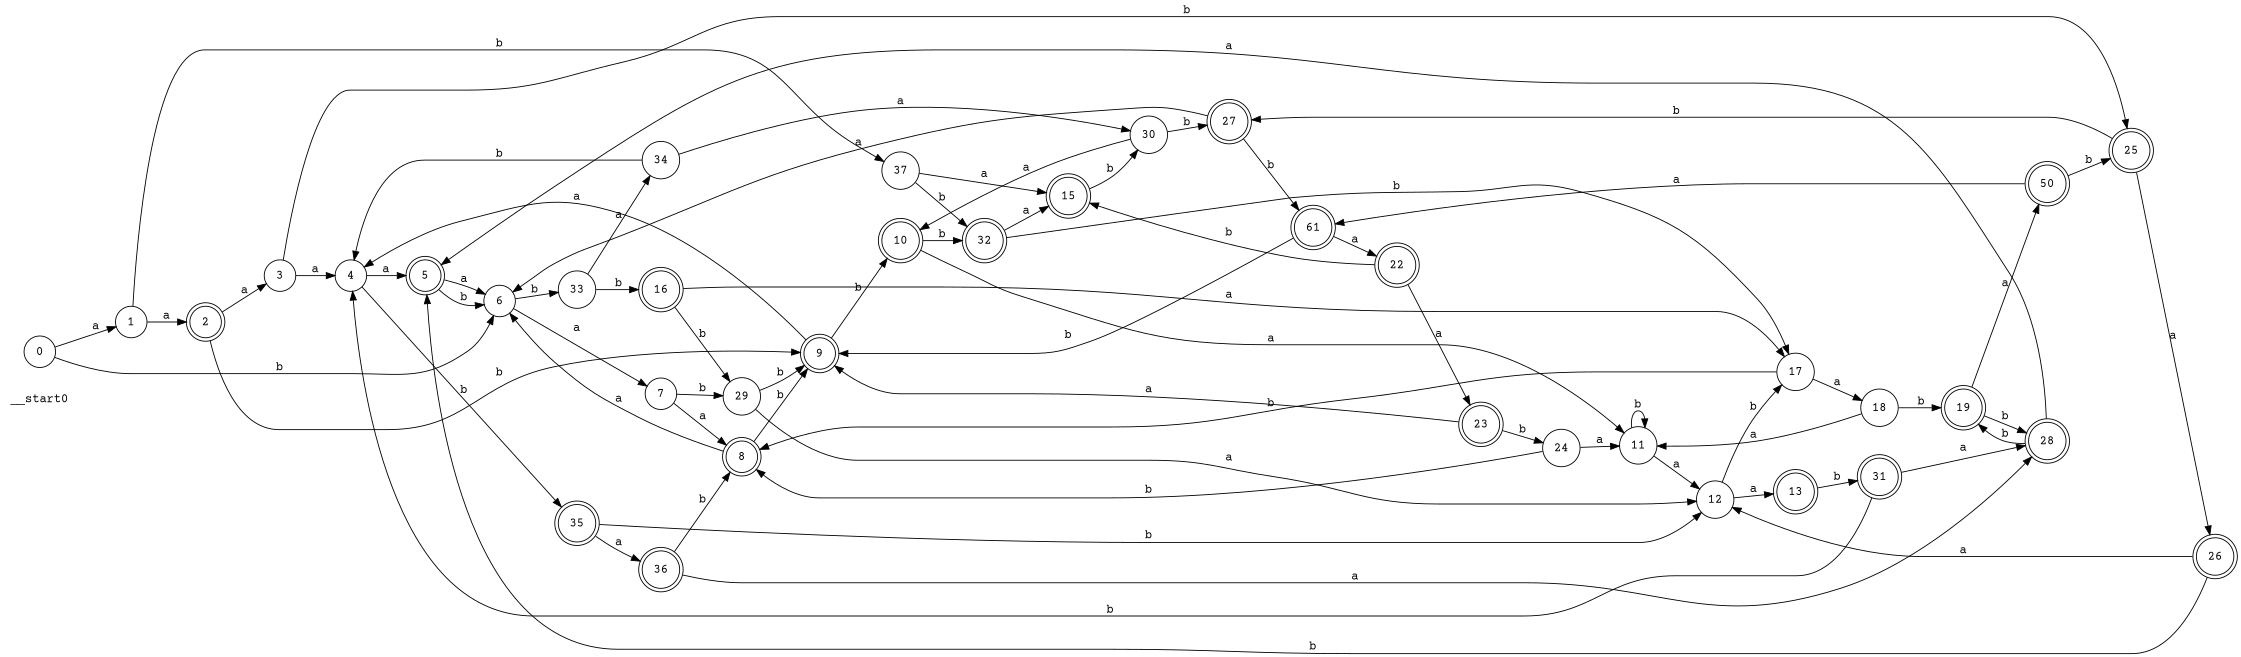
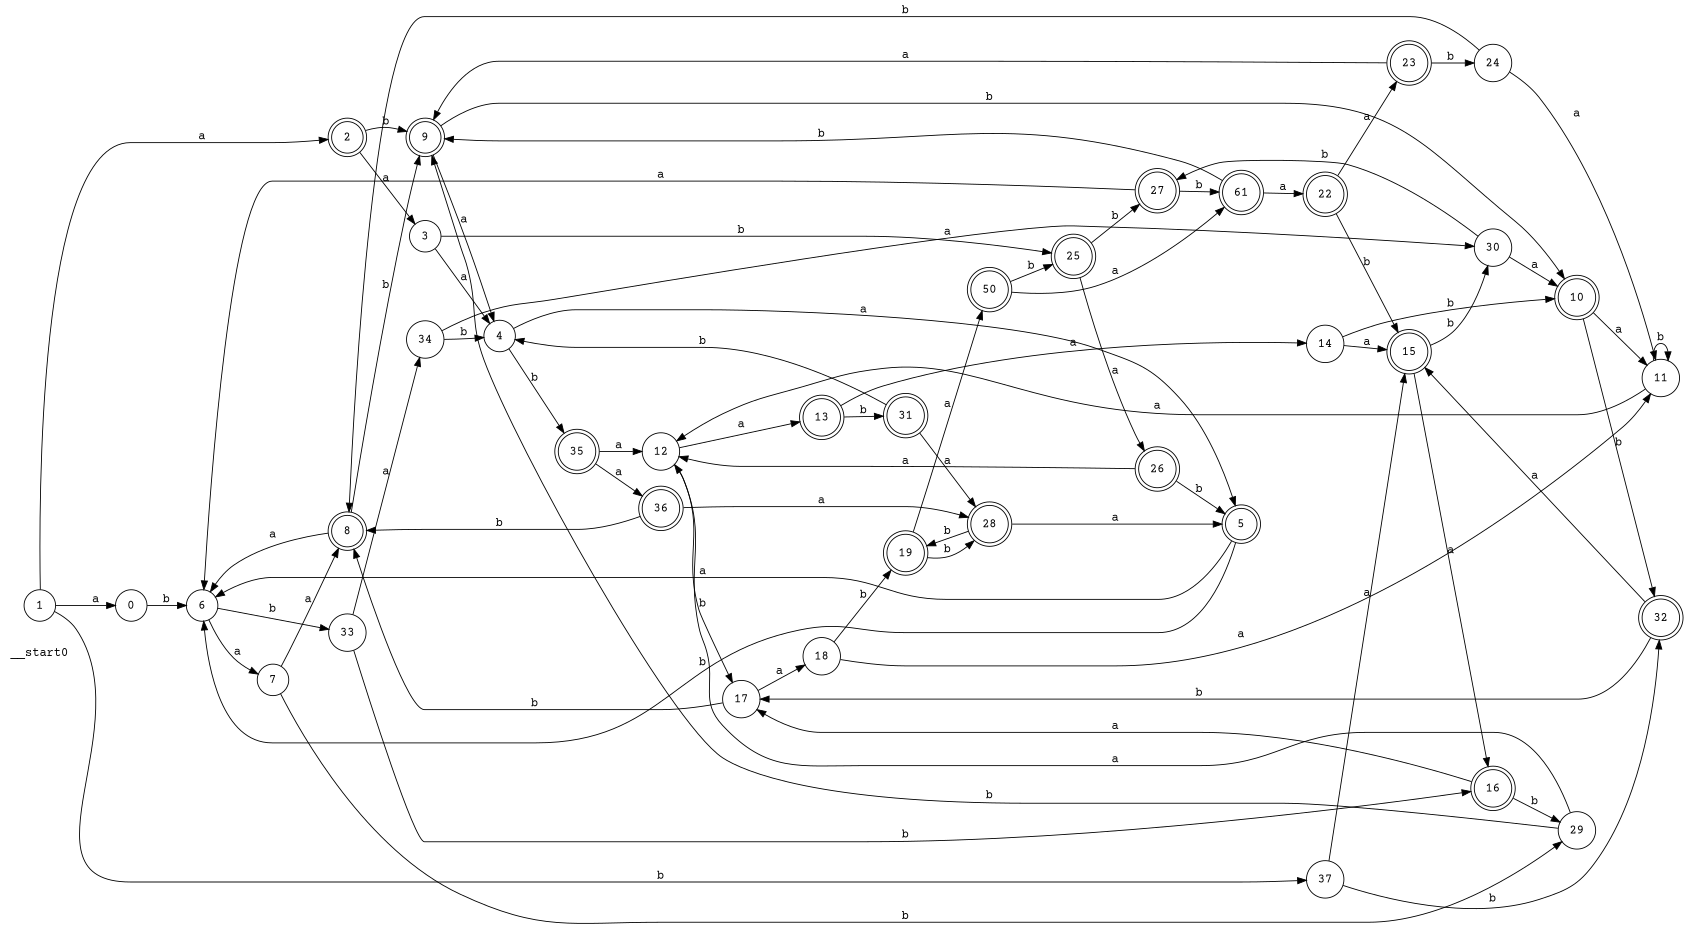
edge "0" -> "1": reversed
node "14": added
edge "35" -> "12": label "b" -> "a"
edge "15" -> "16": added, label "a"
